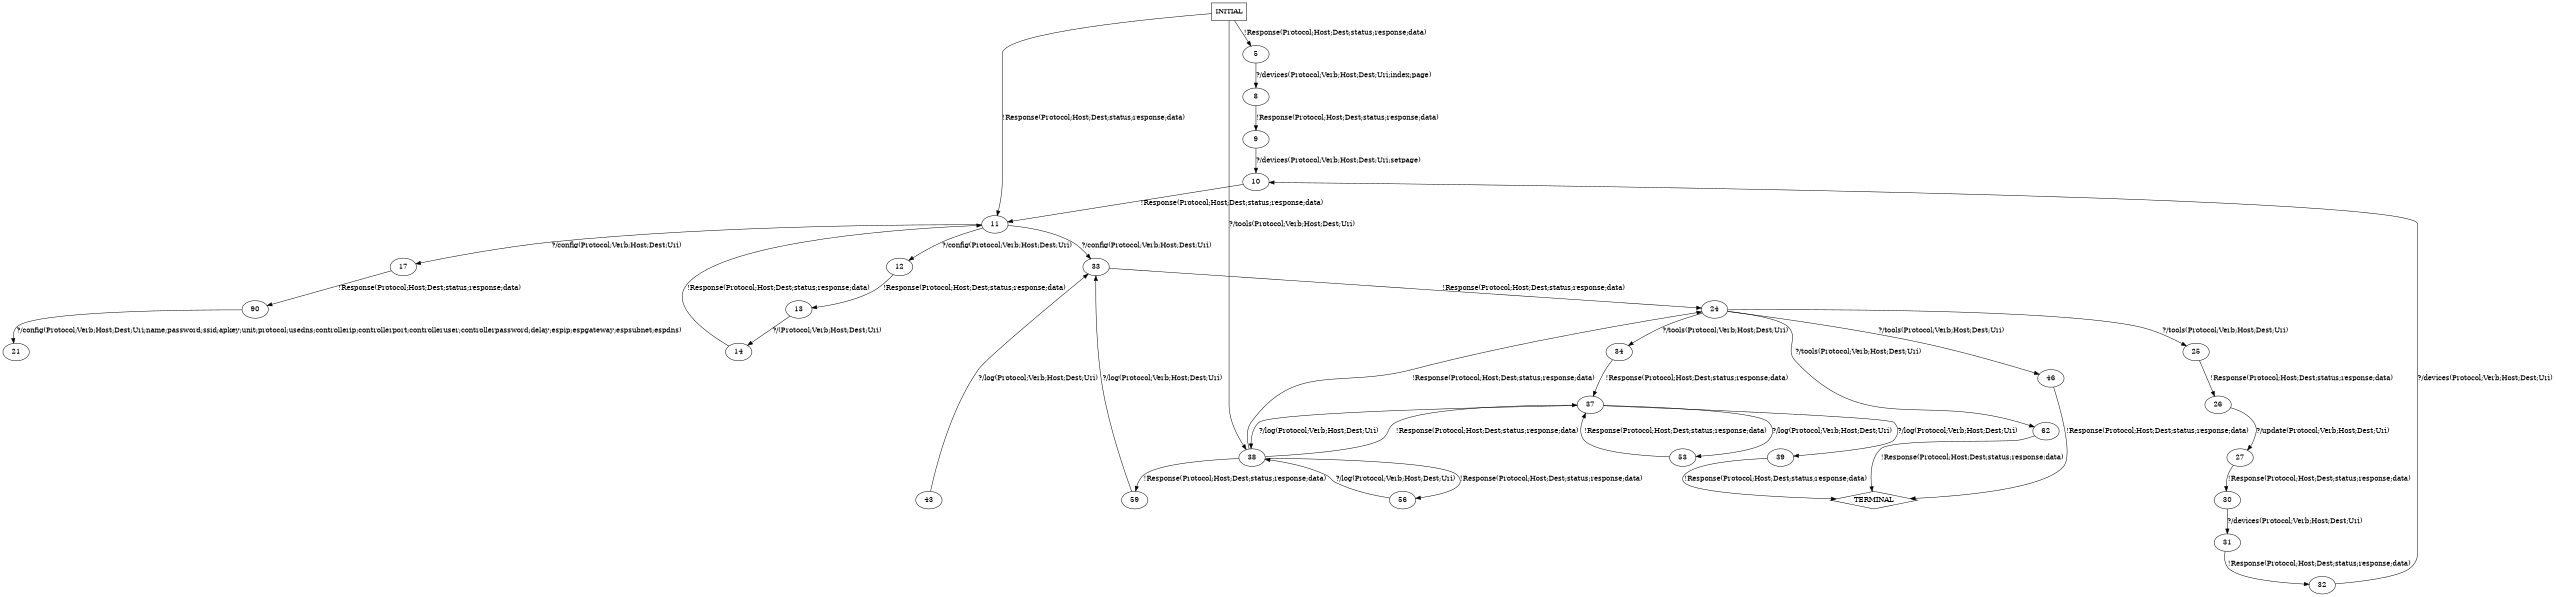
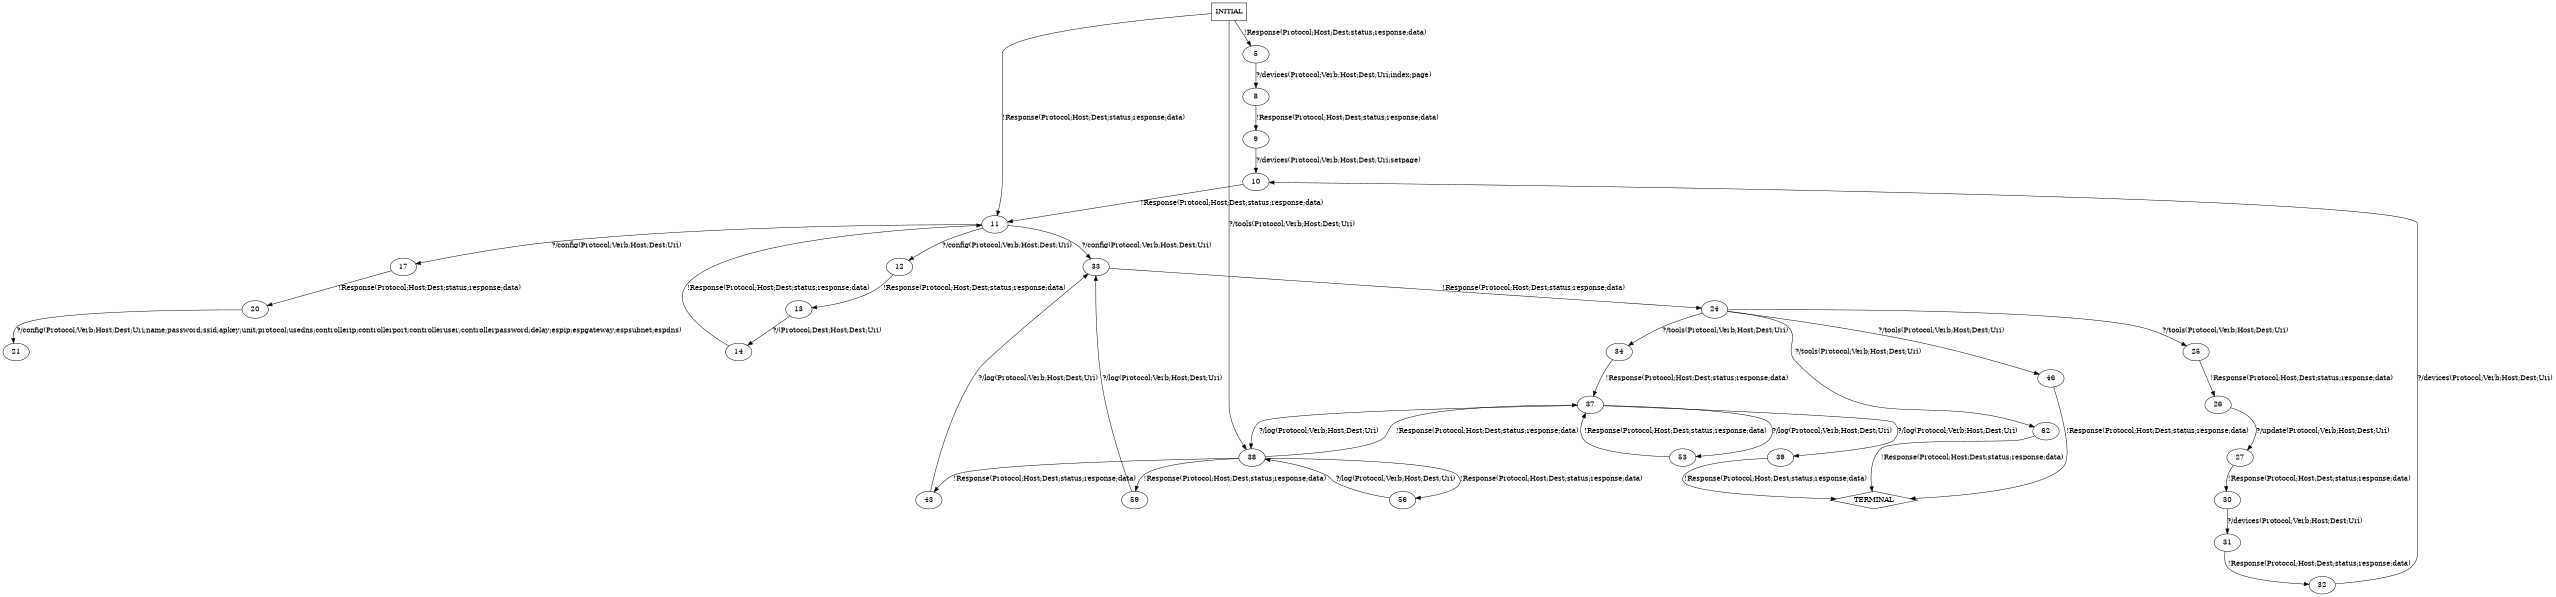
node "90": label "90" -> "20"
edge "13" -> "14": label "?/(Protocol;Verb;Host;Dest;Uri)" -> "?/(Protocol;Dest;Host;Dest;Uri)"
edge "38" -> "24": now "38" -> "43"
